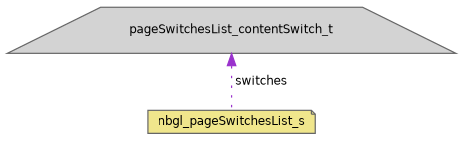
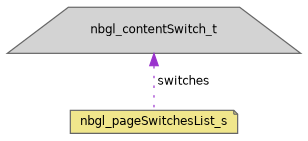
node "pageSwitchesList_contentSwitch_t": label "pageSwitchesList_contentSwitch_t" -> "nbgl_contentSwitch_t"
